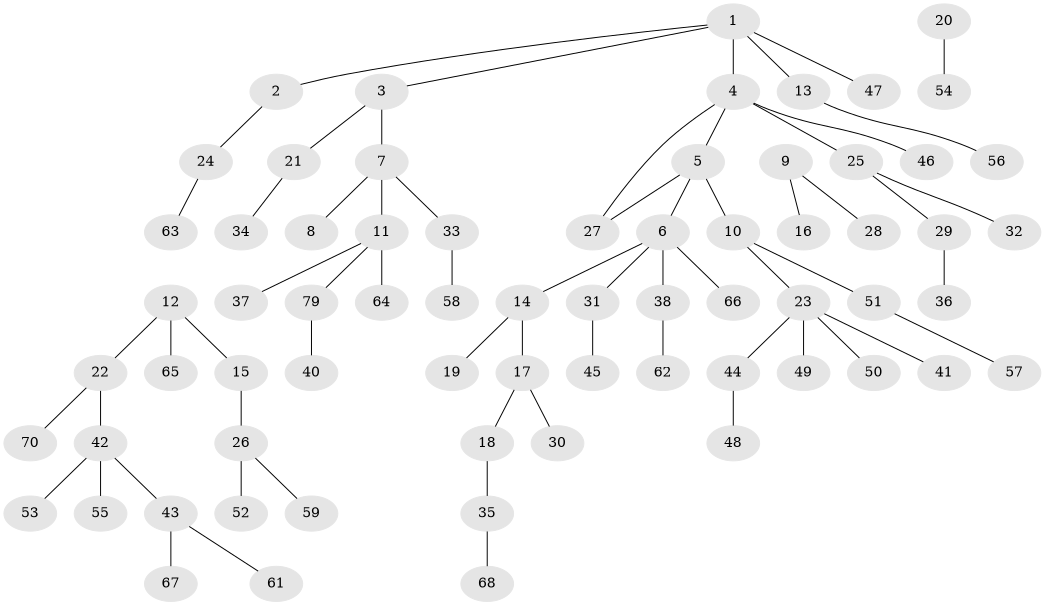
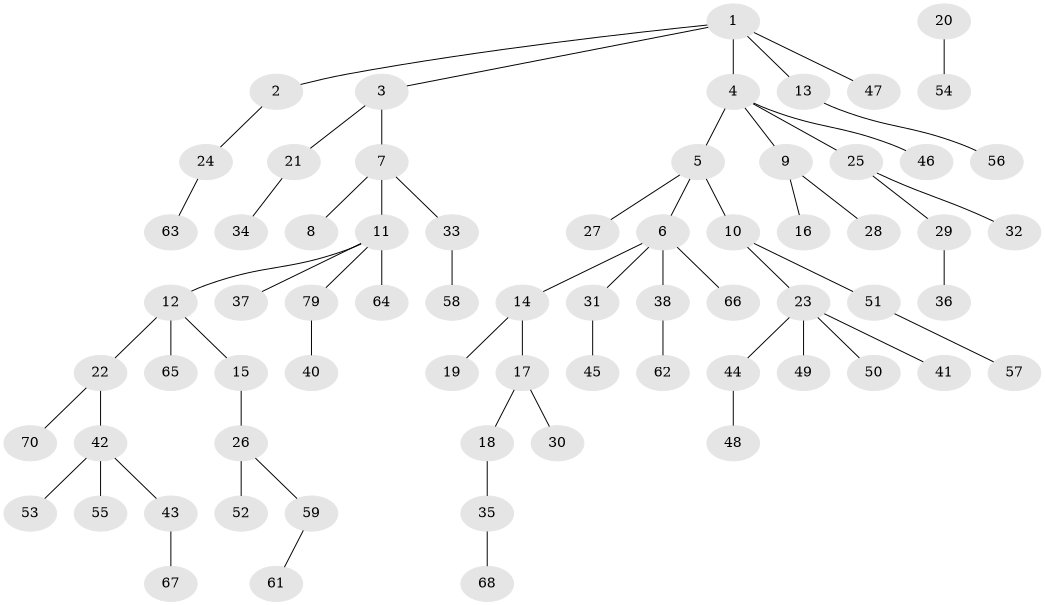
edge "4" -- "27": now "4" -- "9"
edge "11" -- "12": added
edge "43" -- "61": now "59" -- "61"
